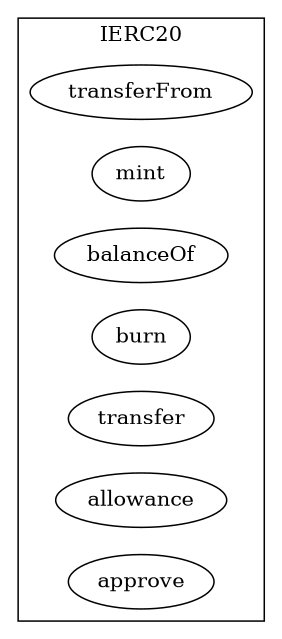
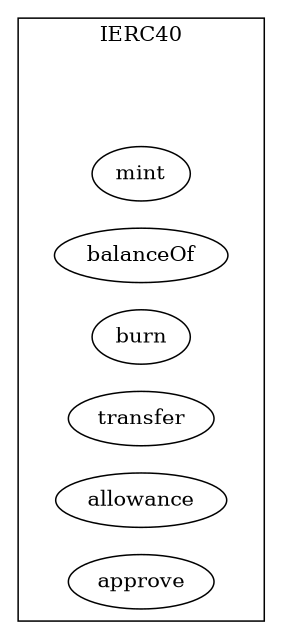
cluster "IERC20": label "IERC20" -> "IERC40"
node "transferFrom": removed
